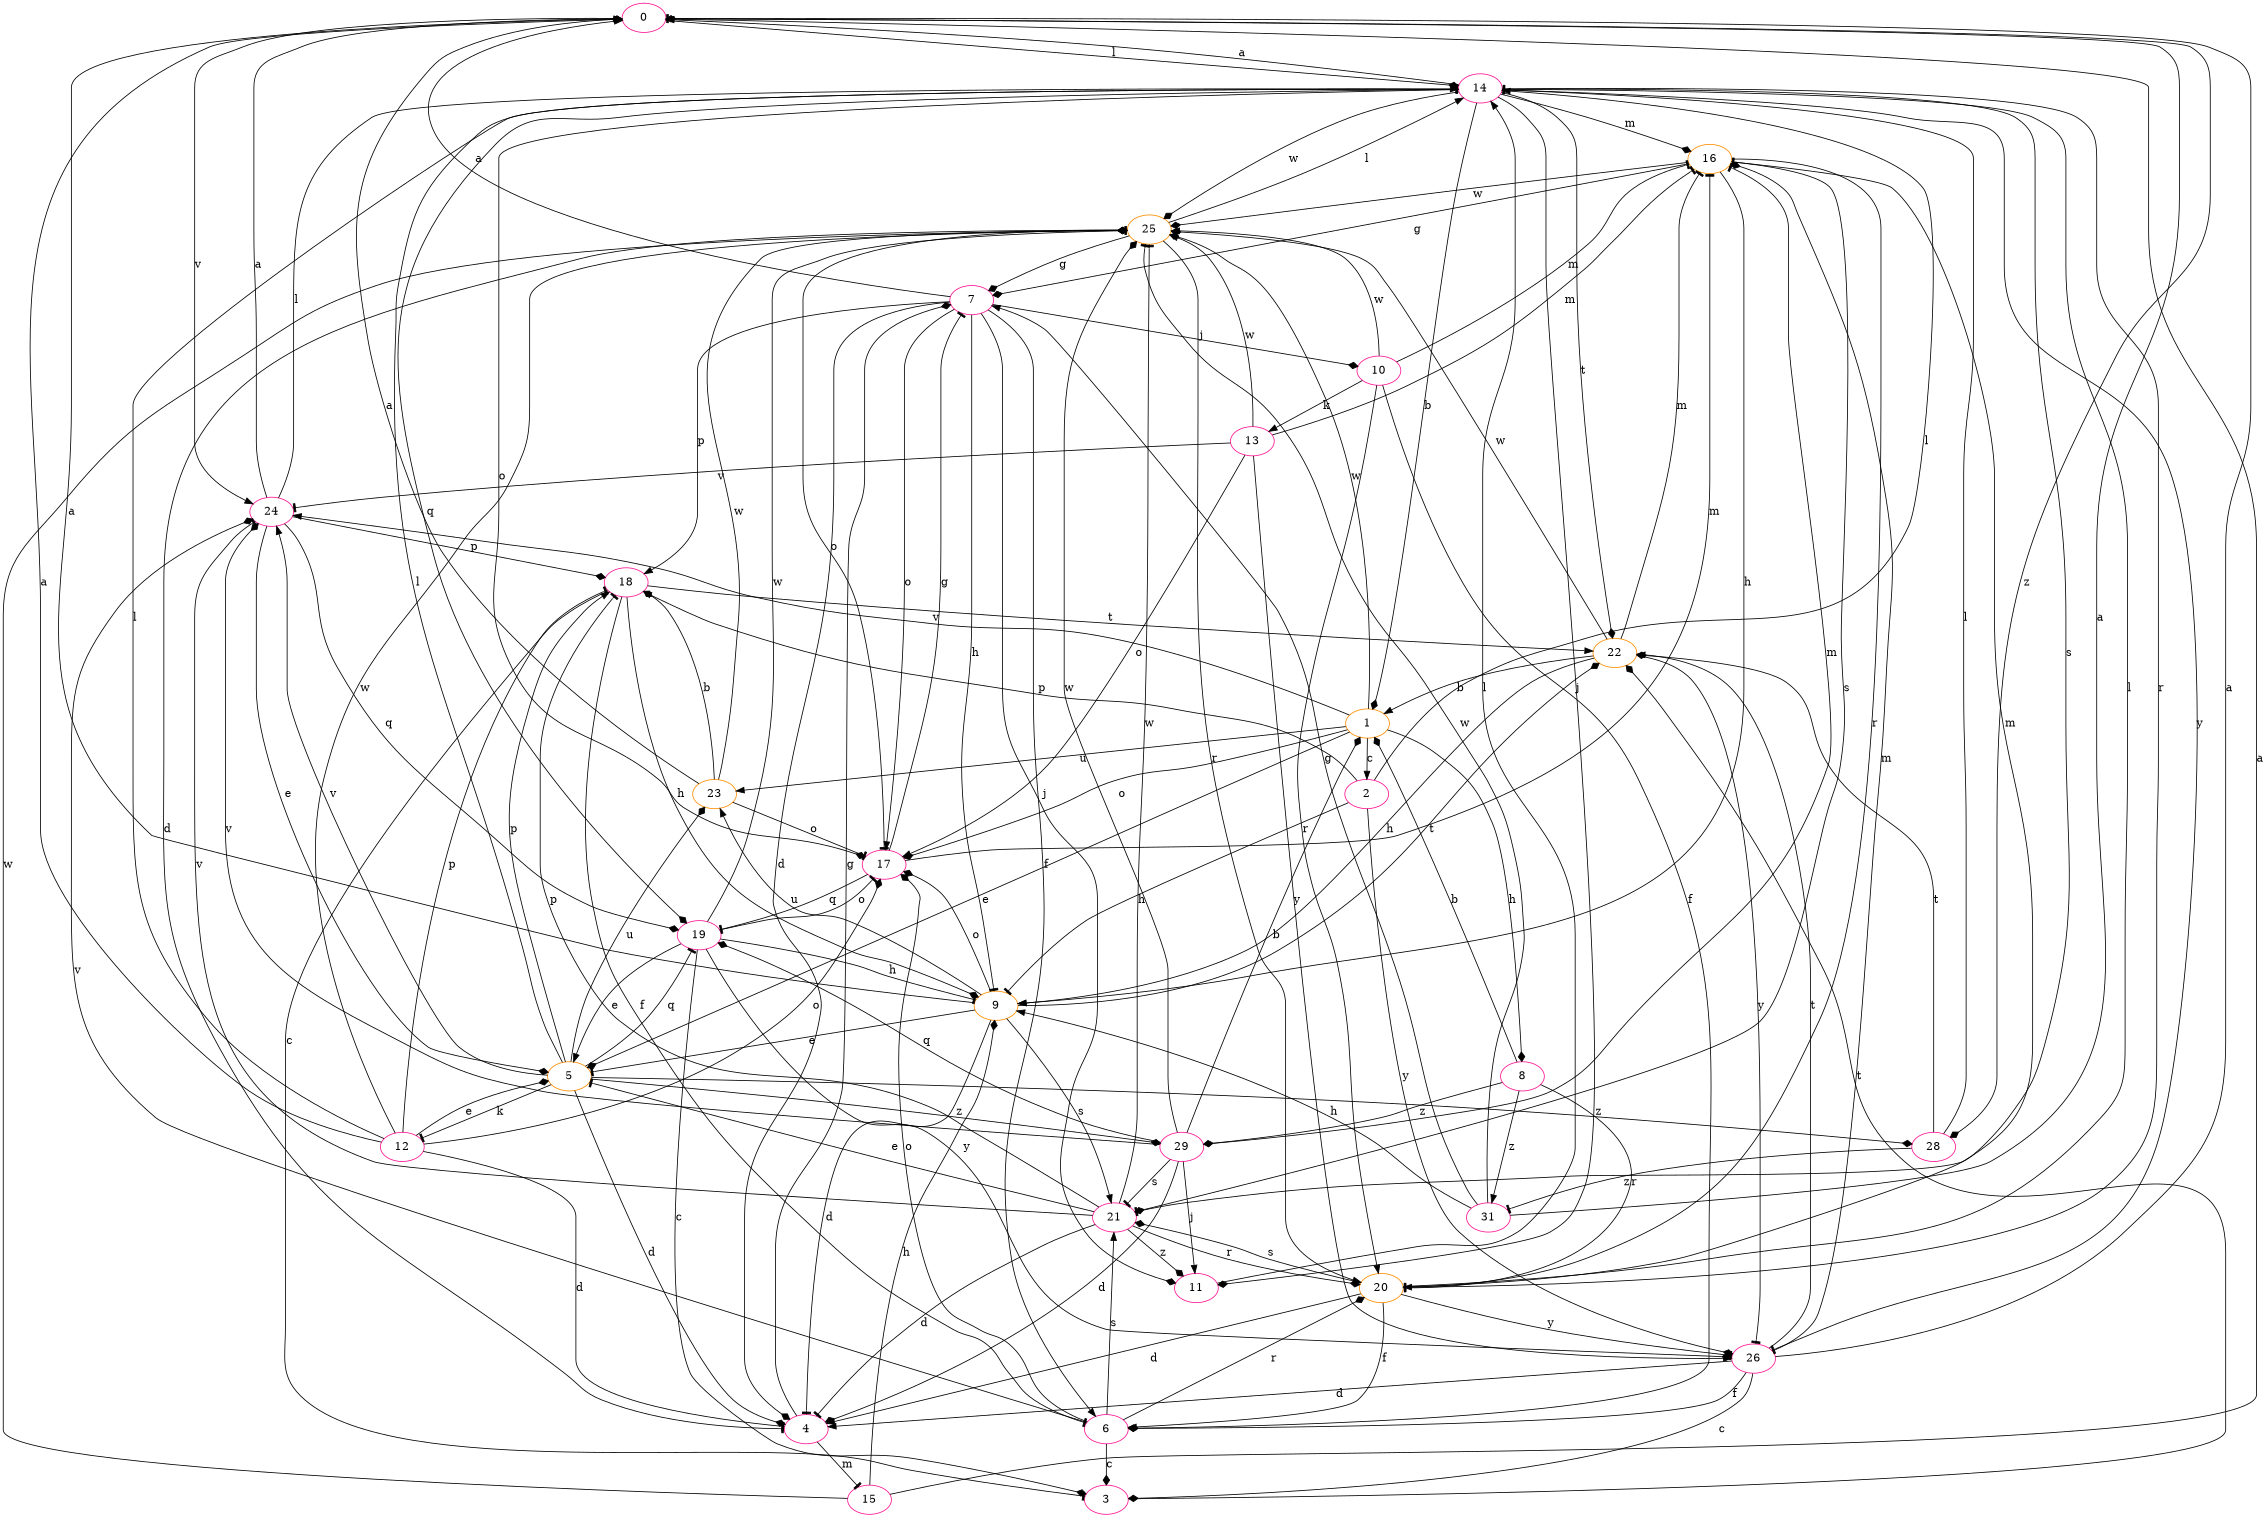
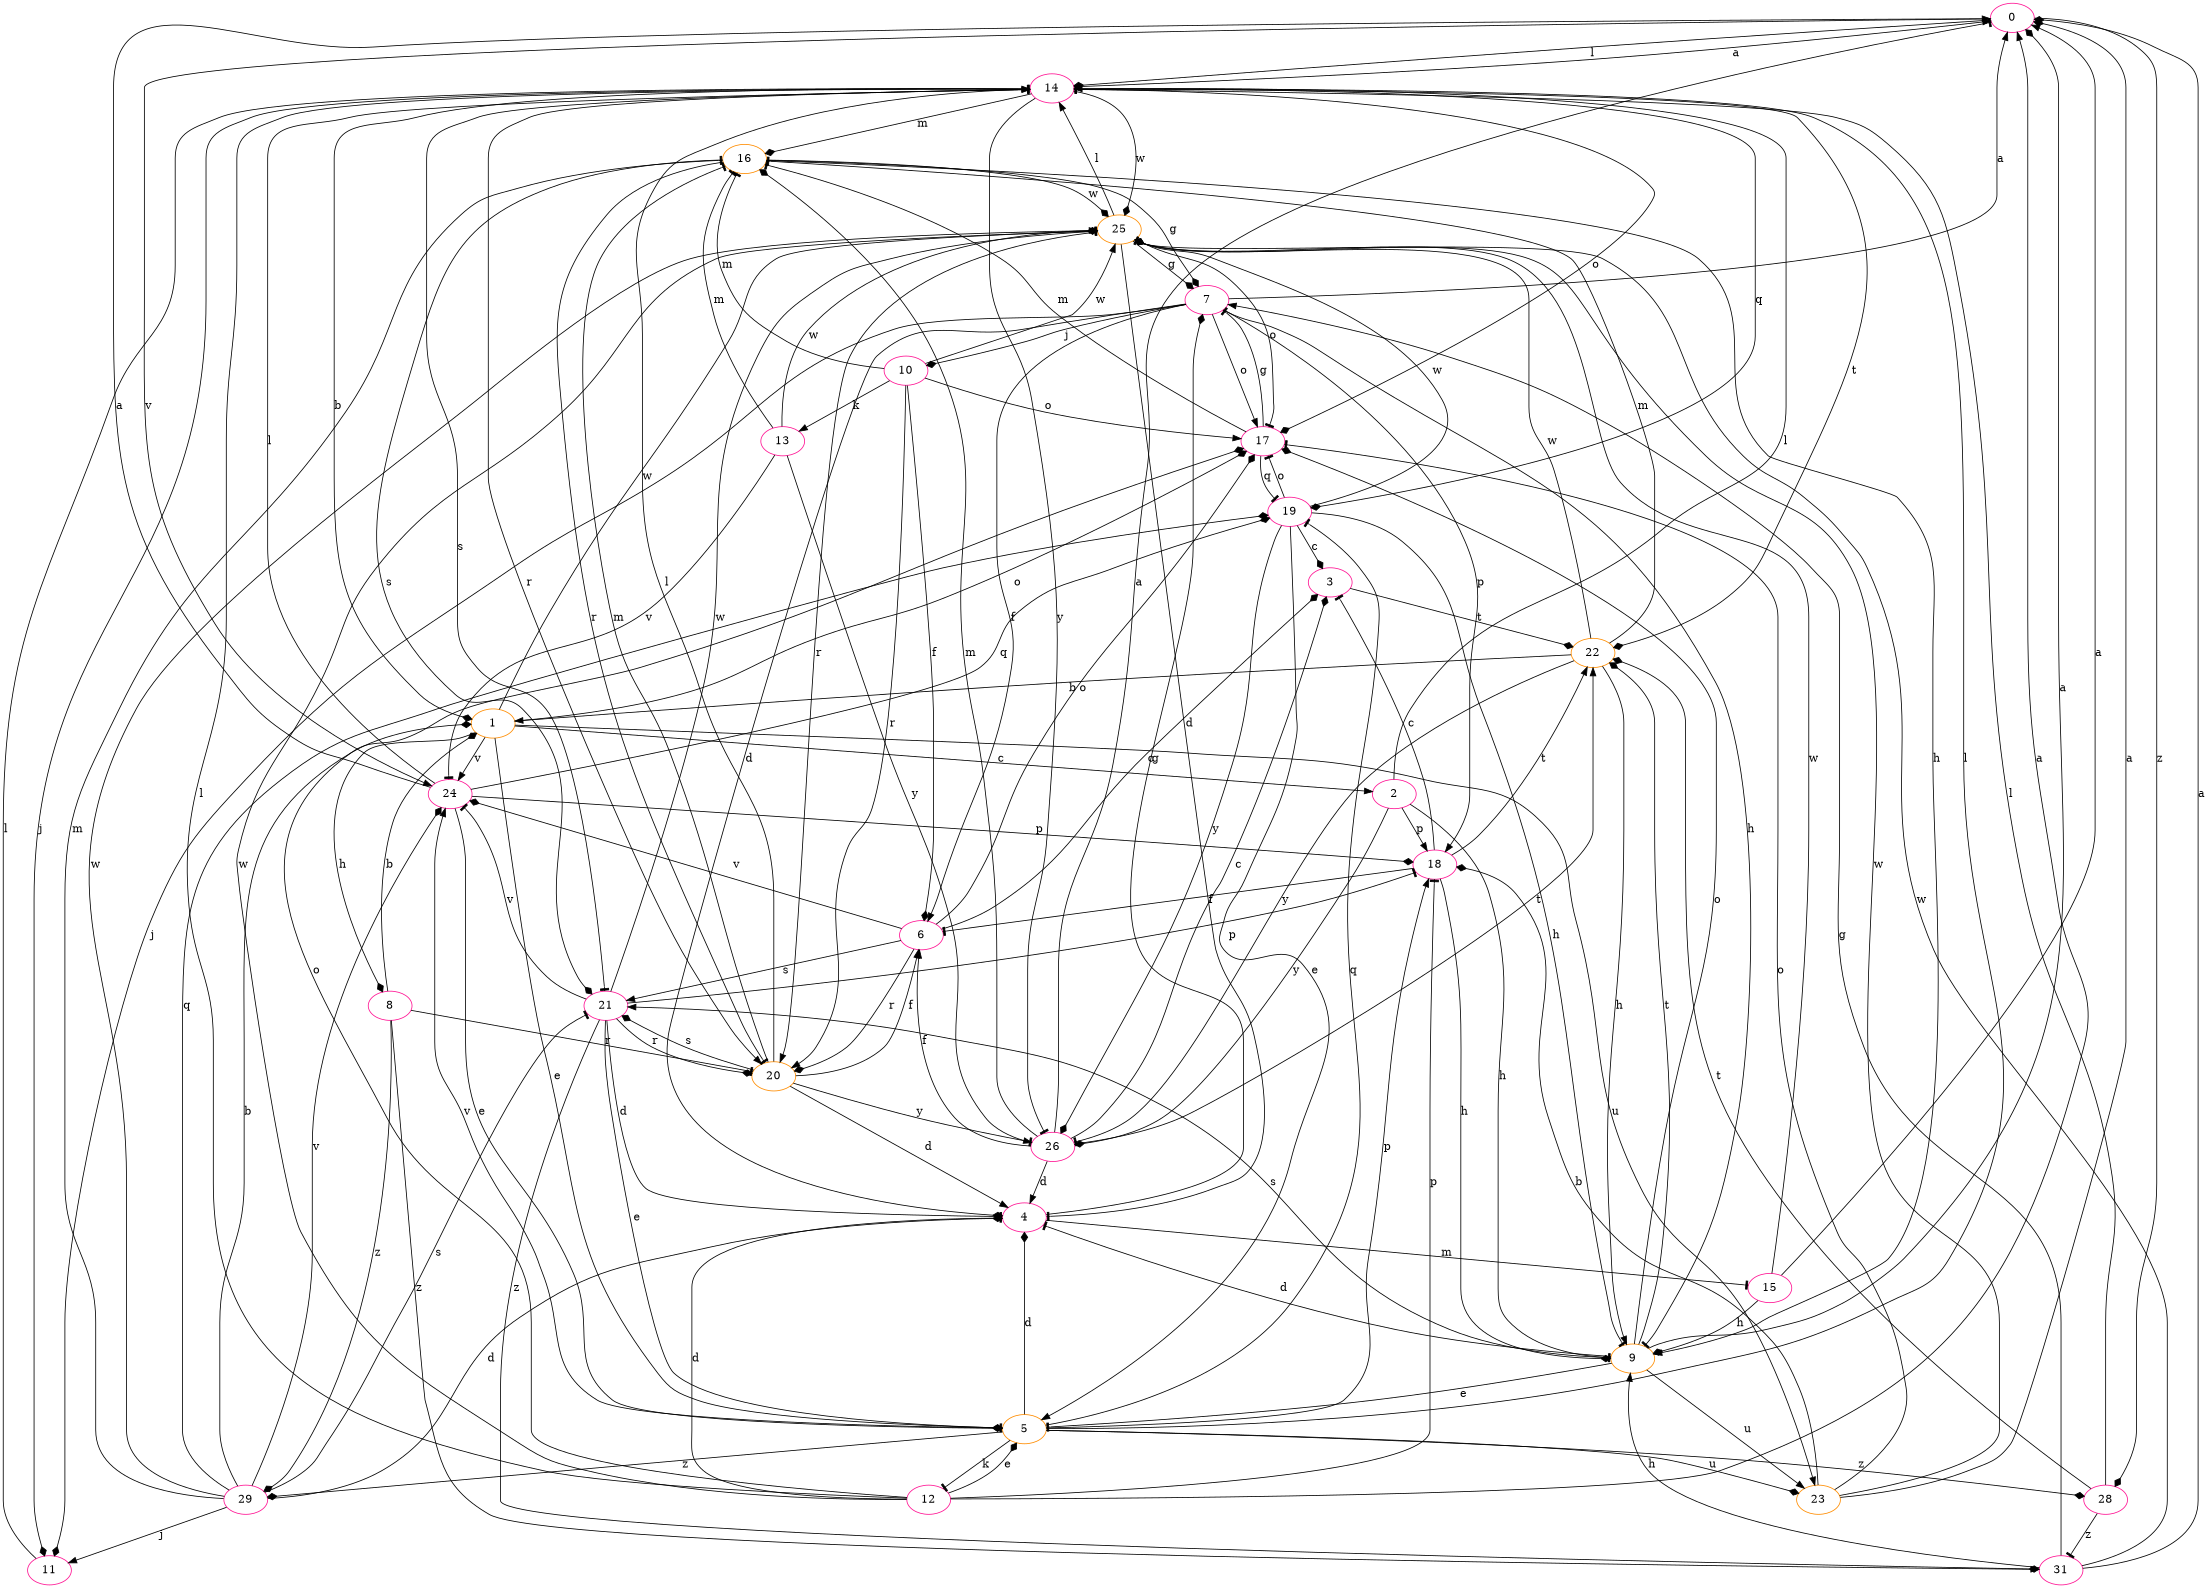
edge "13" -> "17": now "10" -> "17"
edge "21" -> "11": now "21" -> "31"
edge "26" -> "6": arrowhead diamond -> normal
